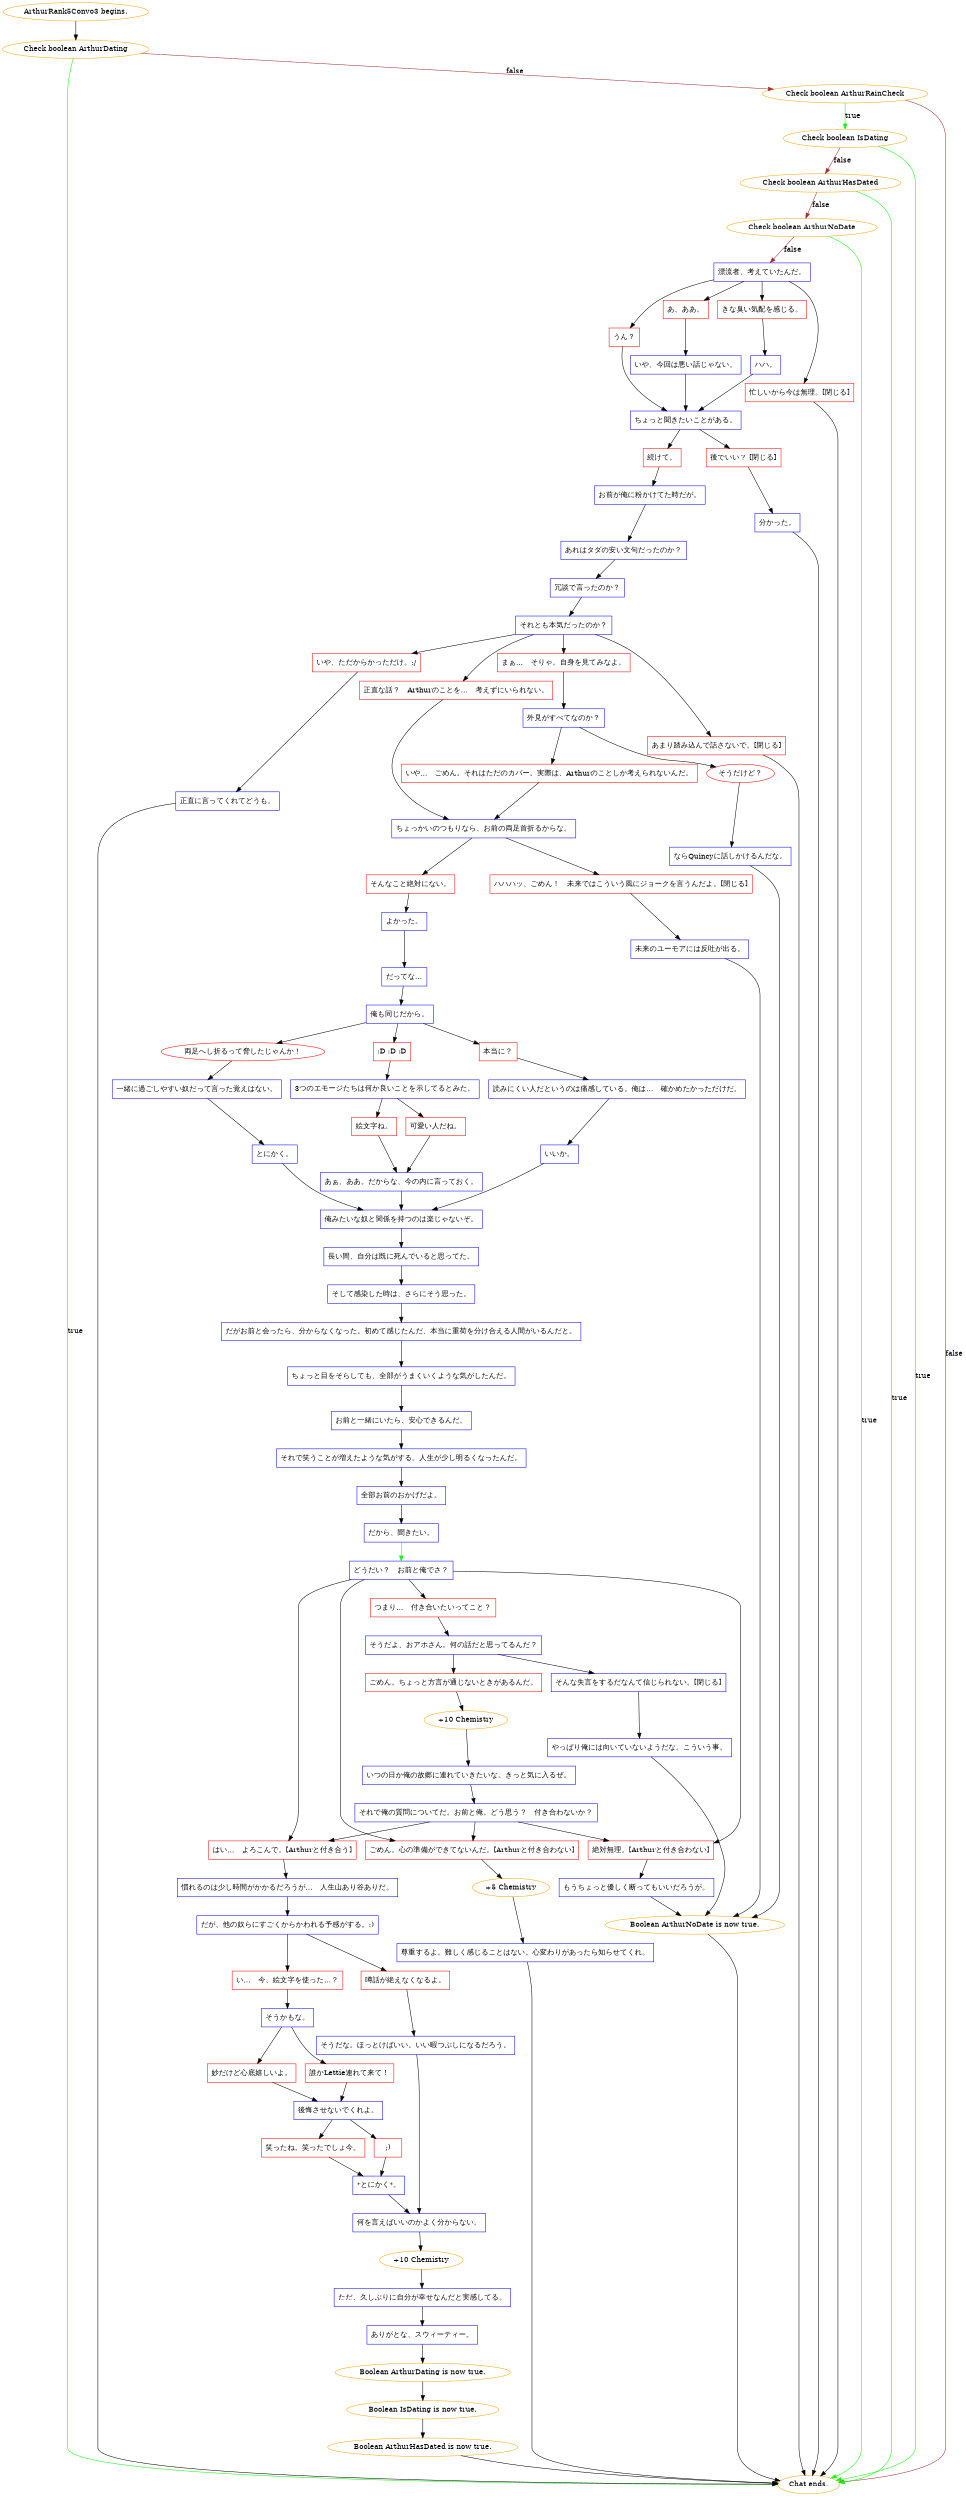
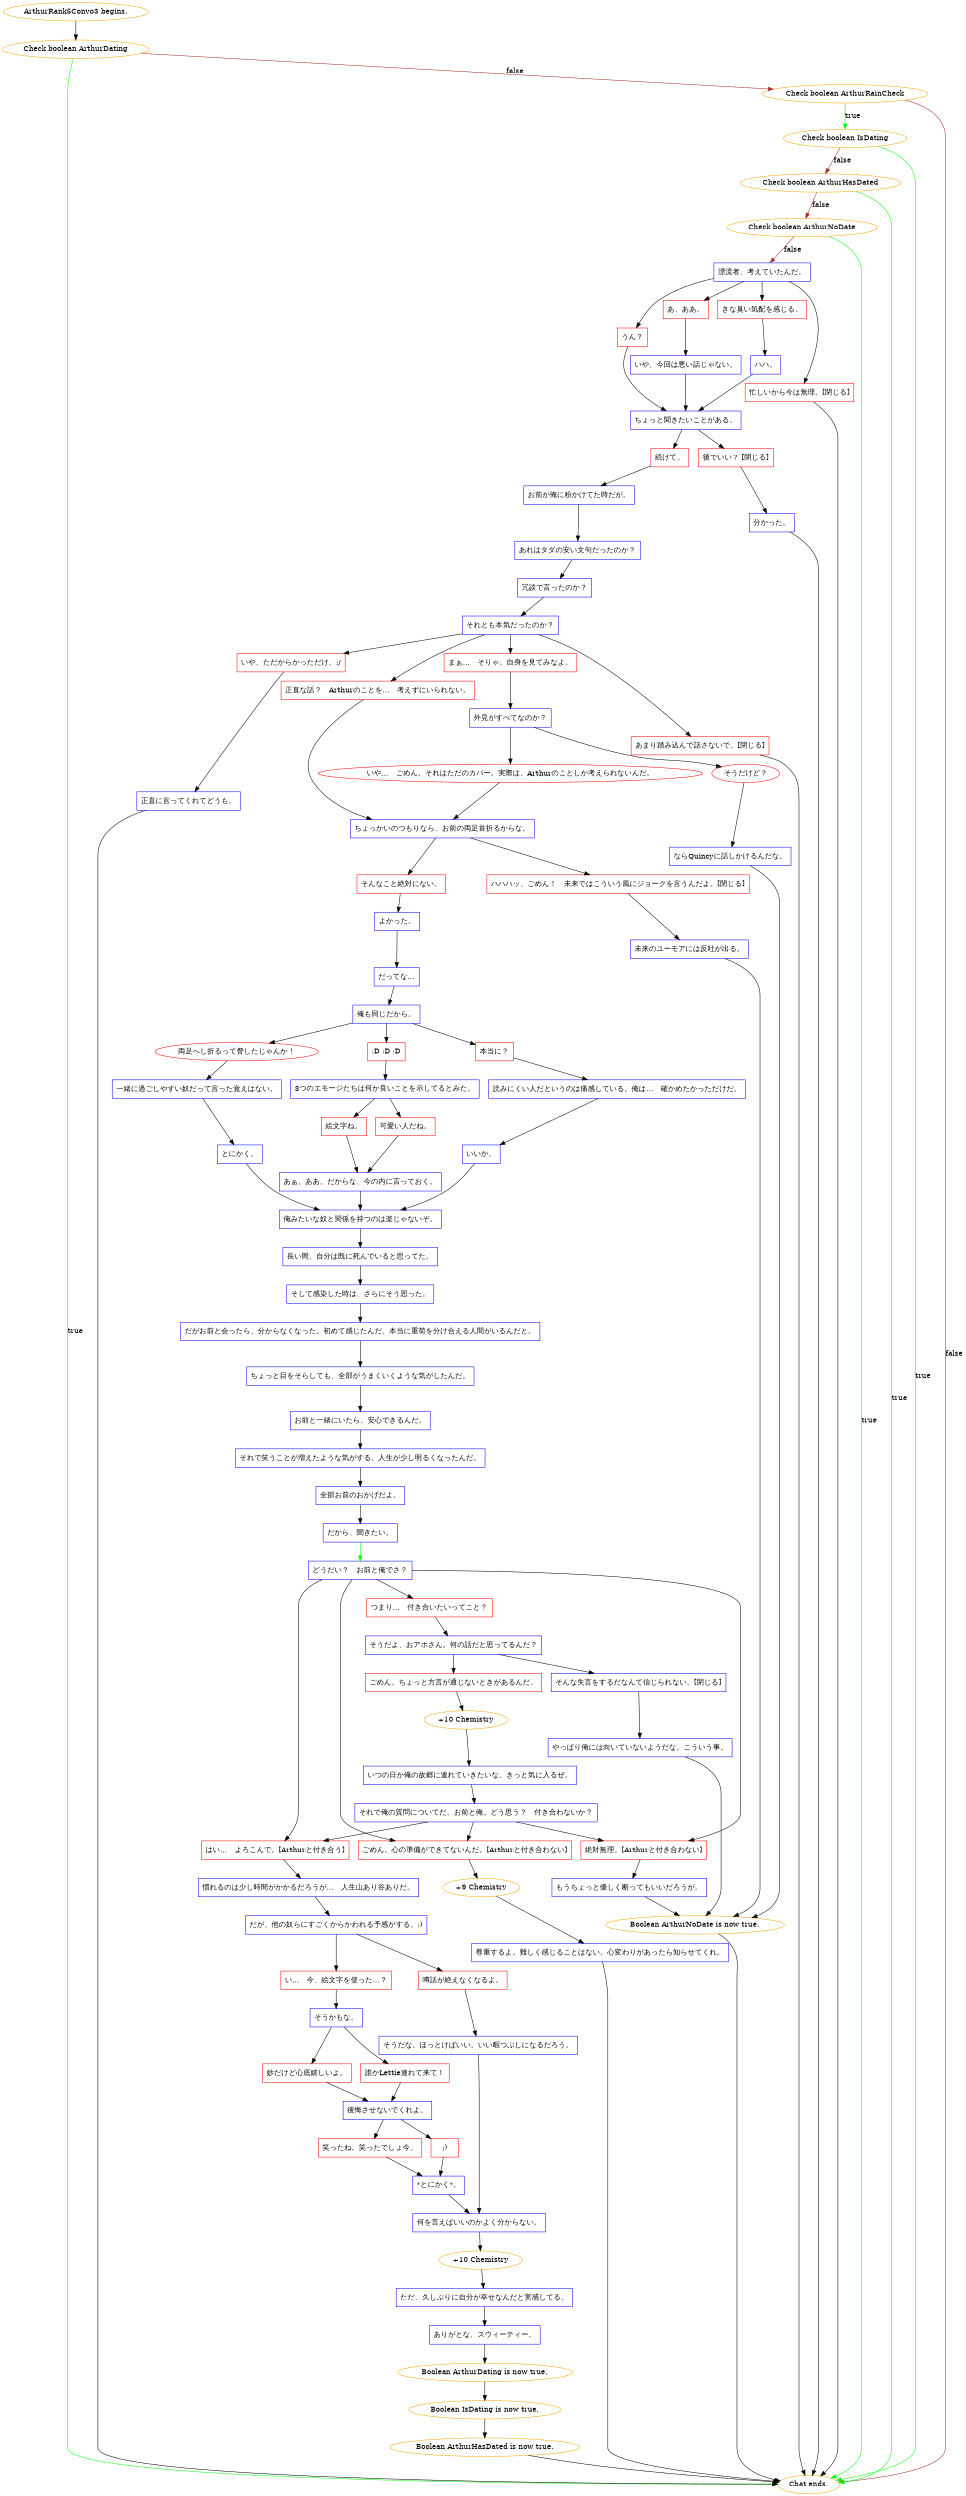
node "いや…　ごめん。それはただのカバー。実際は、Arthurのことしか考えられないんだ。": shape box -> ellipse
node "+5 Chemistry": label "+5 Chemistry" -> "+9 Chemistry"
